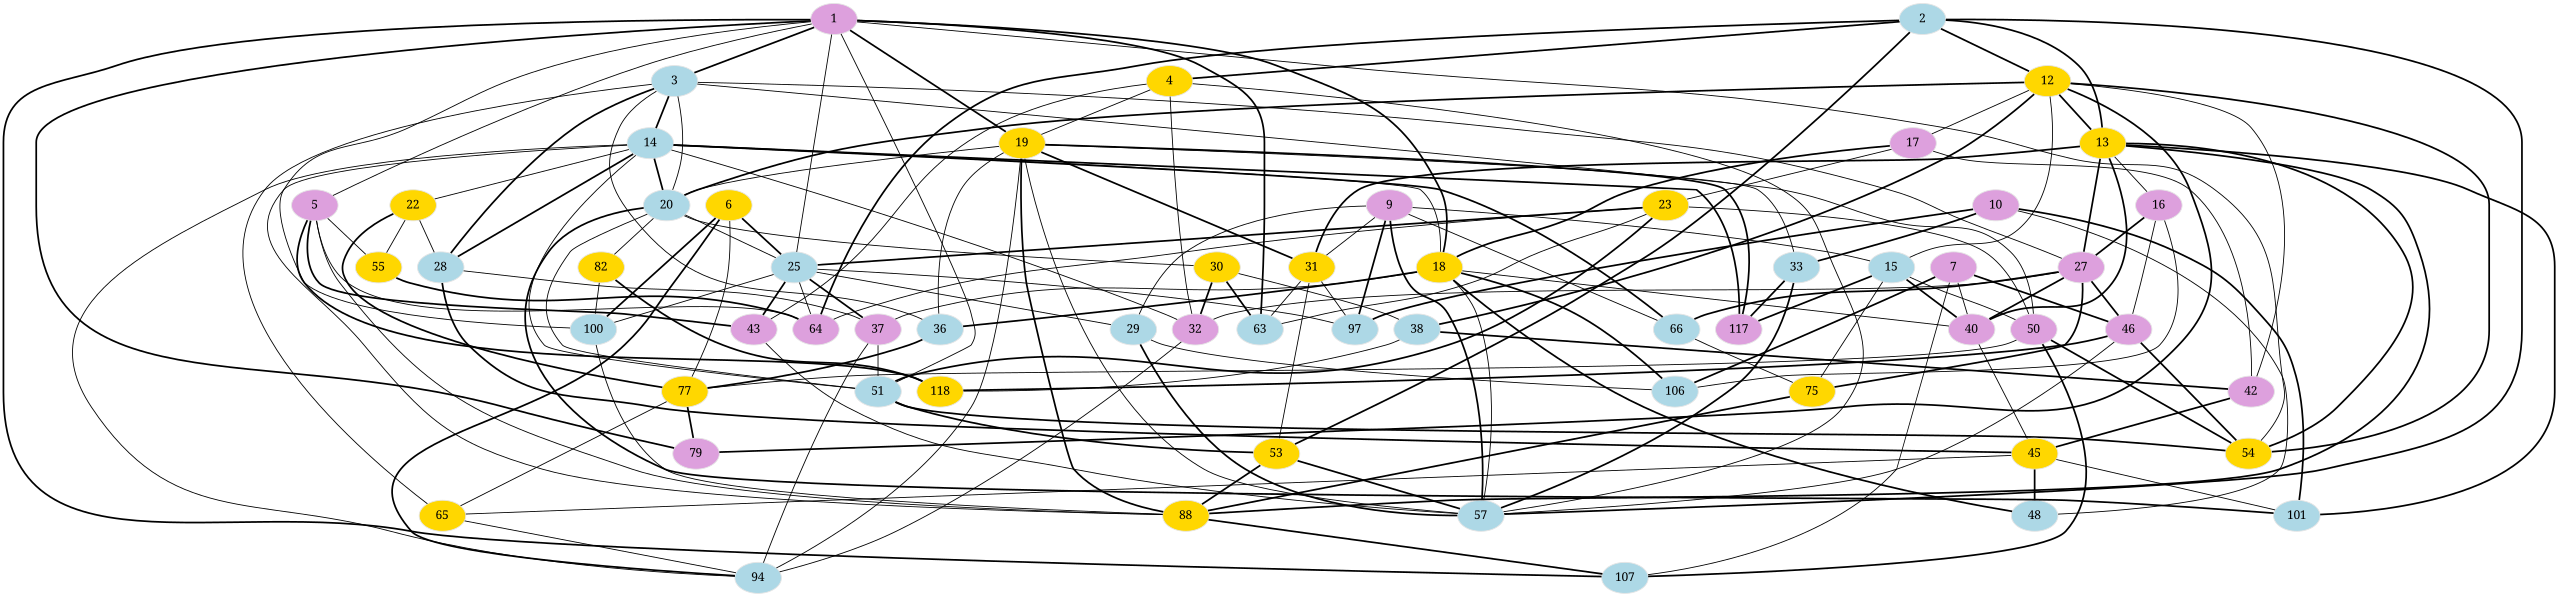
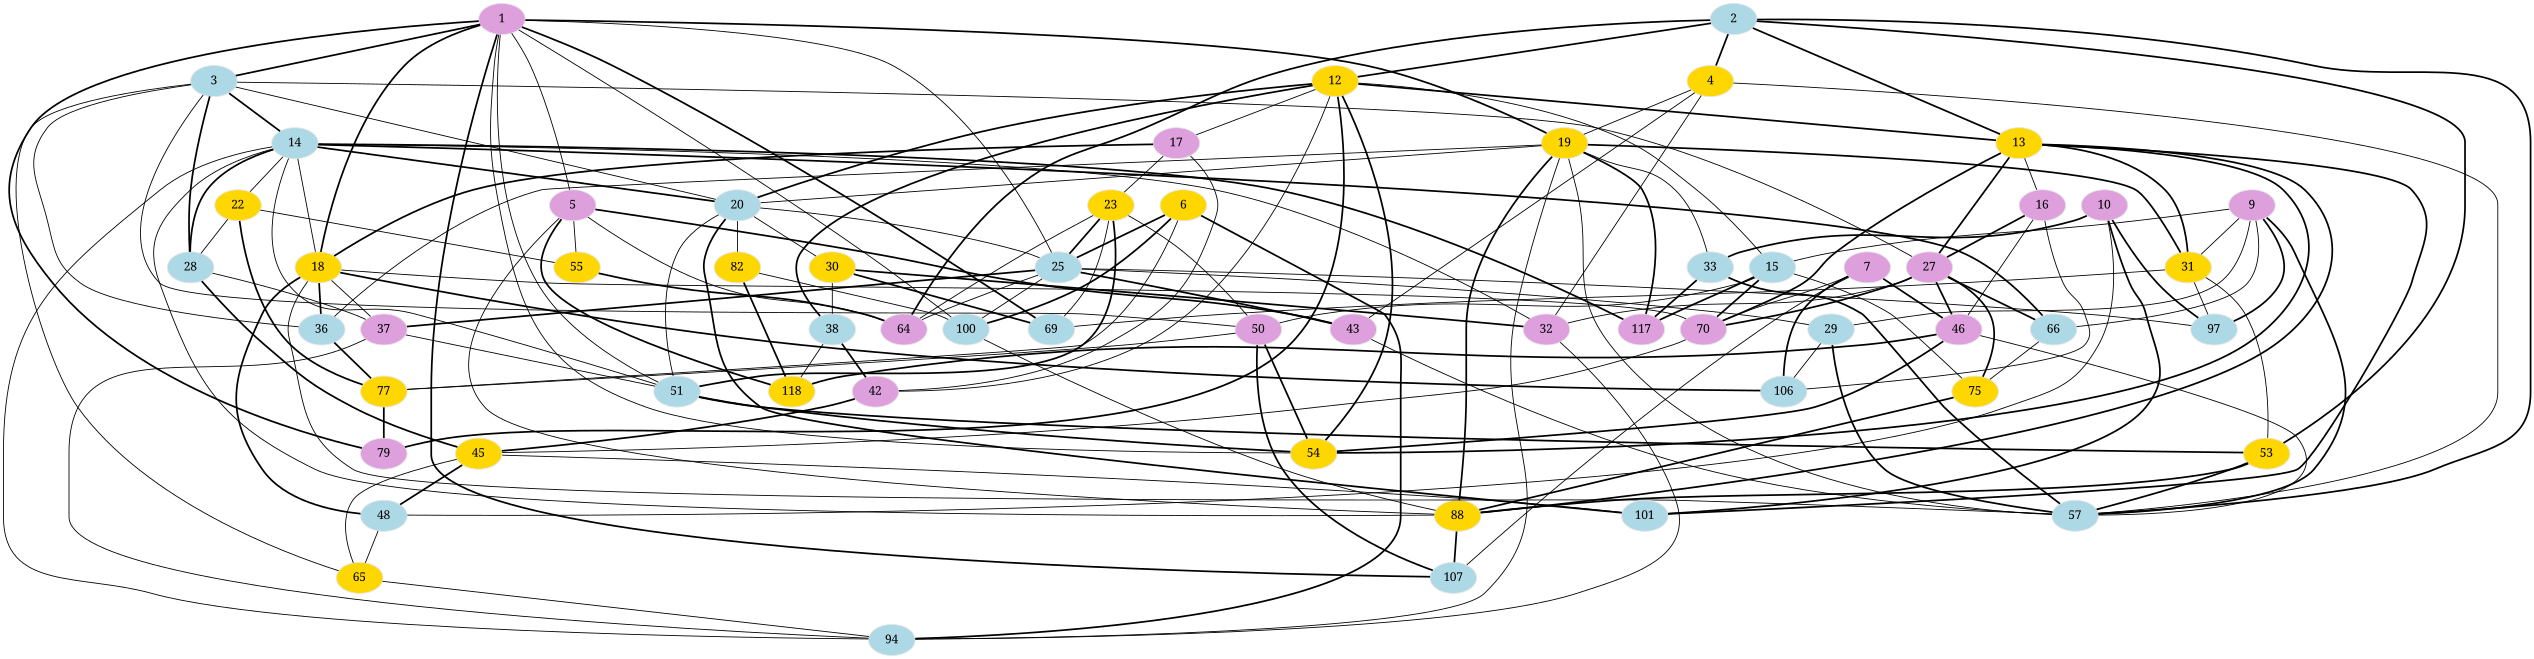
node "63": label "63" -> "69"
node "40": label "40" -> "70"
edge "77" -- "65": now "48" -- "65"
